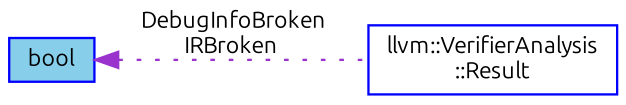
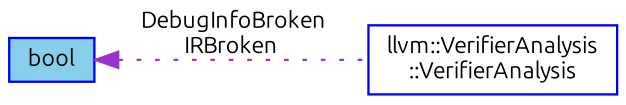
node "llvm::VerifierAnalysis ::Result": label "llvm::VerifierAnalysis ::Result" -> "llvm::VerifierAnalysis ::VerifierAnalysis"
